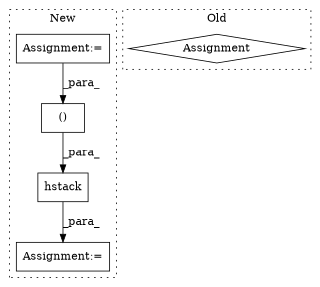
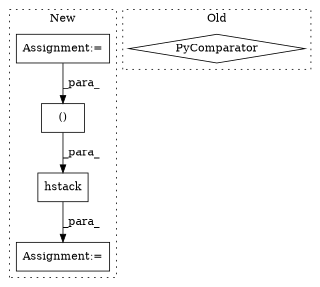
node "Assignment": label "Assignment" -> "PyComparator"
